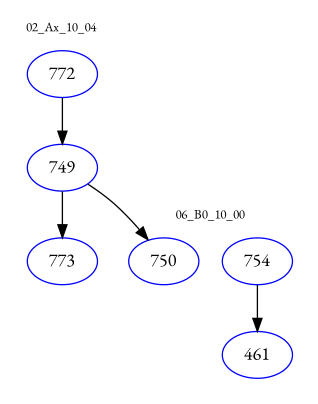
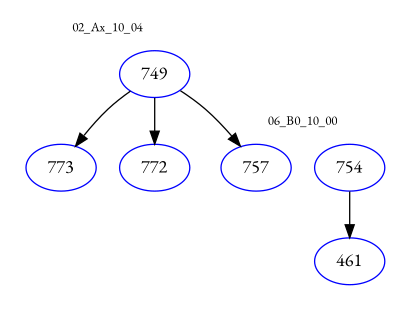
edge "772" -> "749": reversed
node "750": label "750" -> "757"
